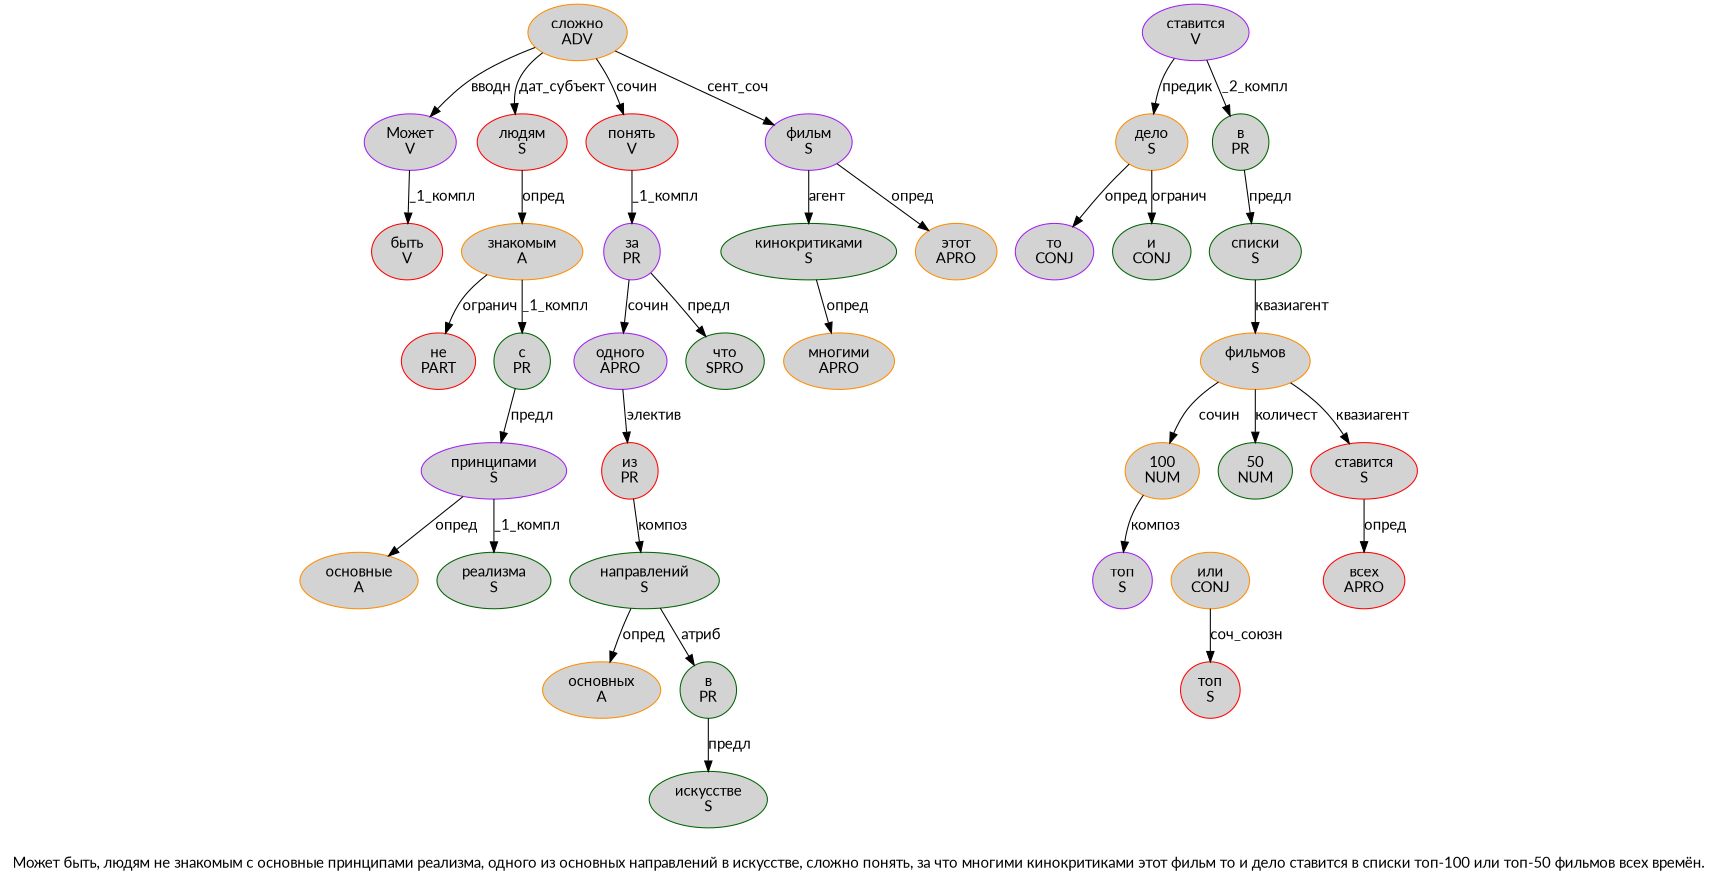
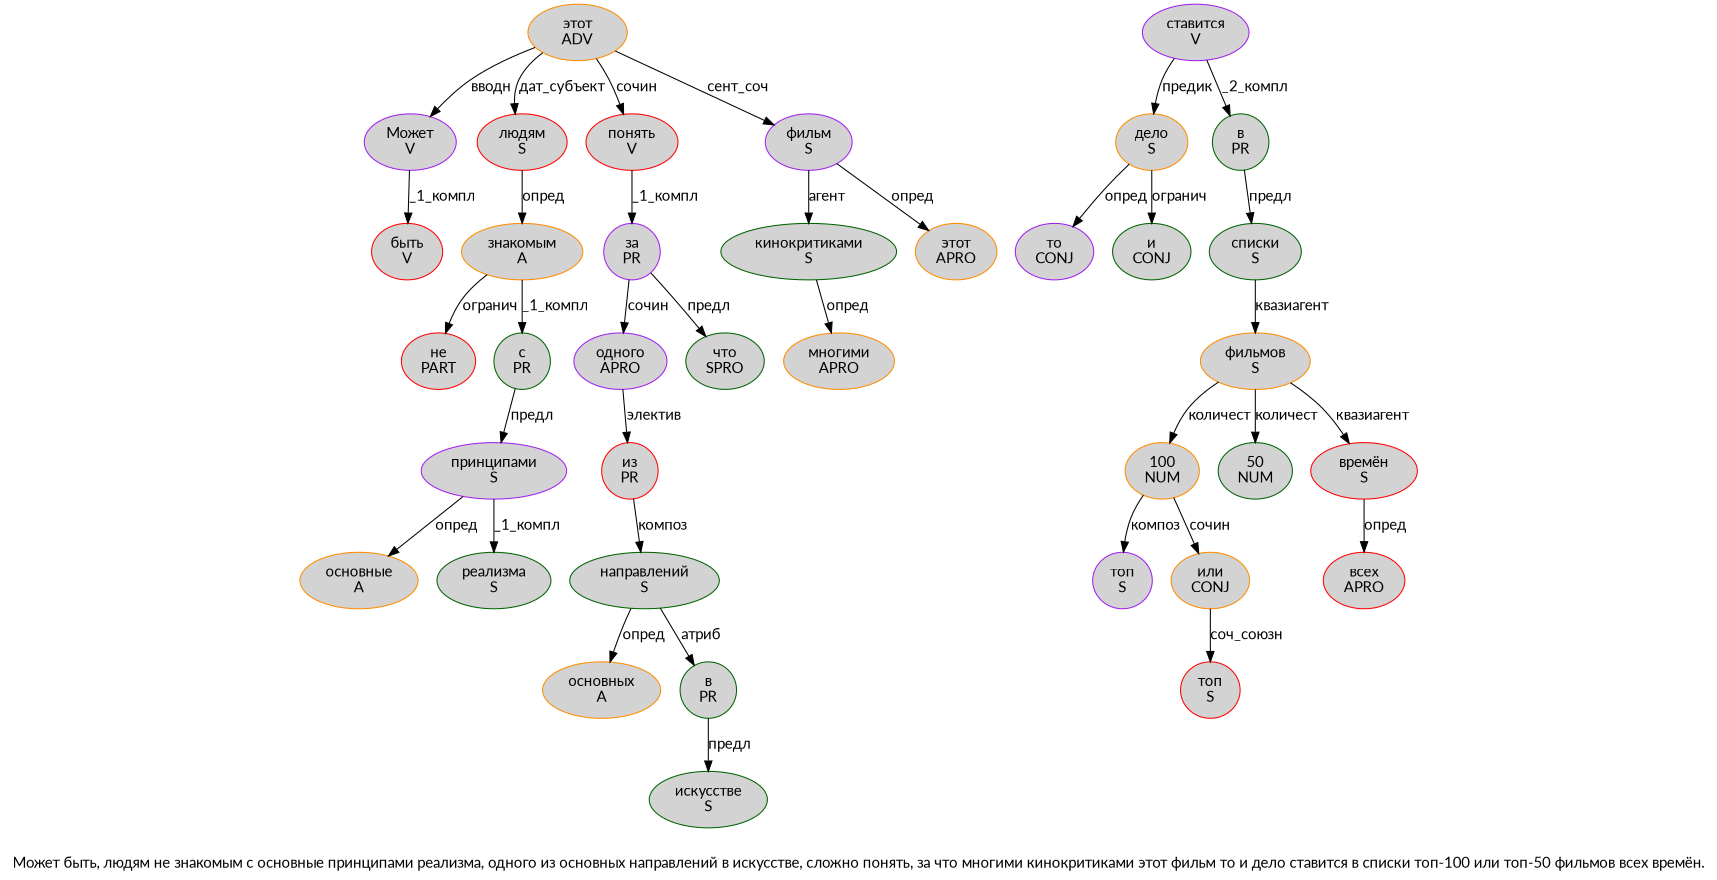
node "сложно ADV": label "сложно ADV" -> "этот ADV"
edge "фильмов S" -> "100 NUM": label "сочин" -> "количест"
node "ставится S": label "ставится S" -> "времён S"
edge "100 NUM" -> "или CONJ": added, label "сочин"
